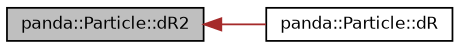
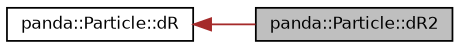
edge "panda::Particle::dR" -> "panda::Particle::dR2": reversed
